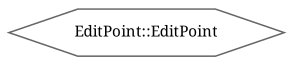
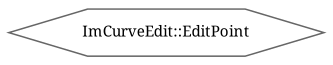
node "EditPoint::EditPoint": label "EditPoint::EditPoint" -> "ImCurveEdit::EditPoint"
